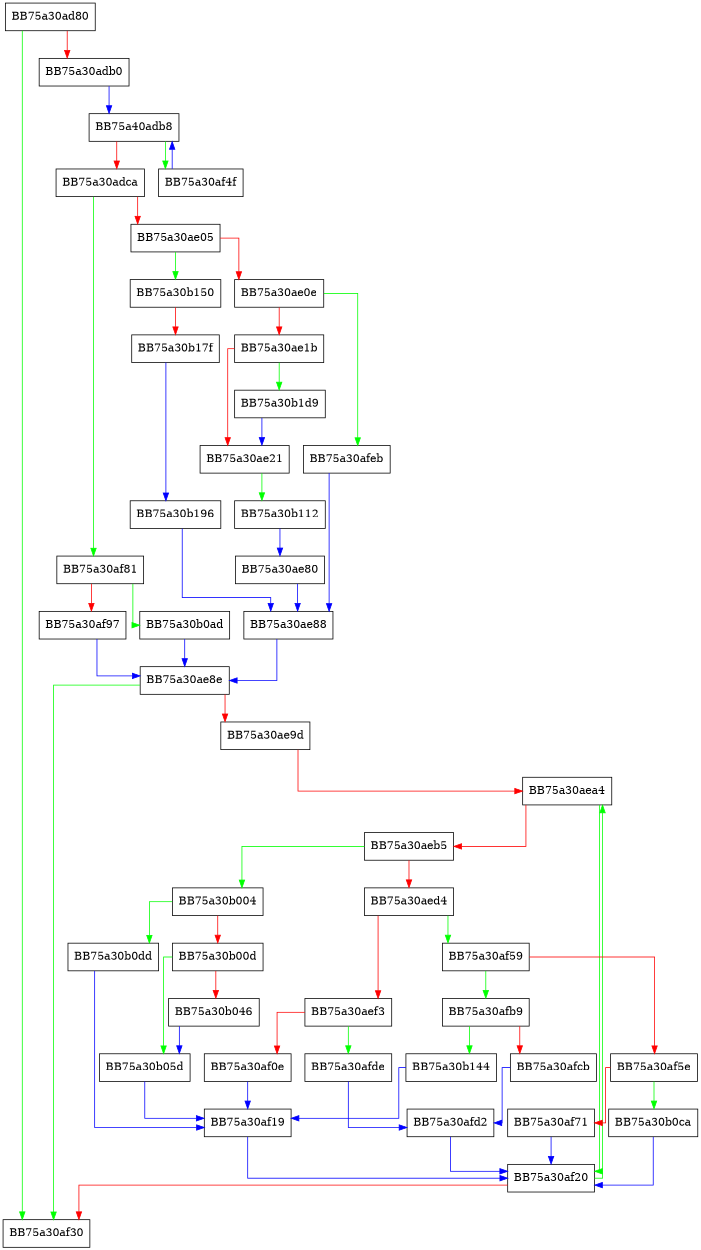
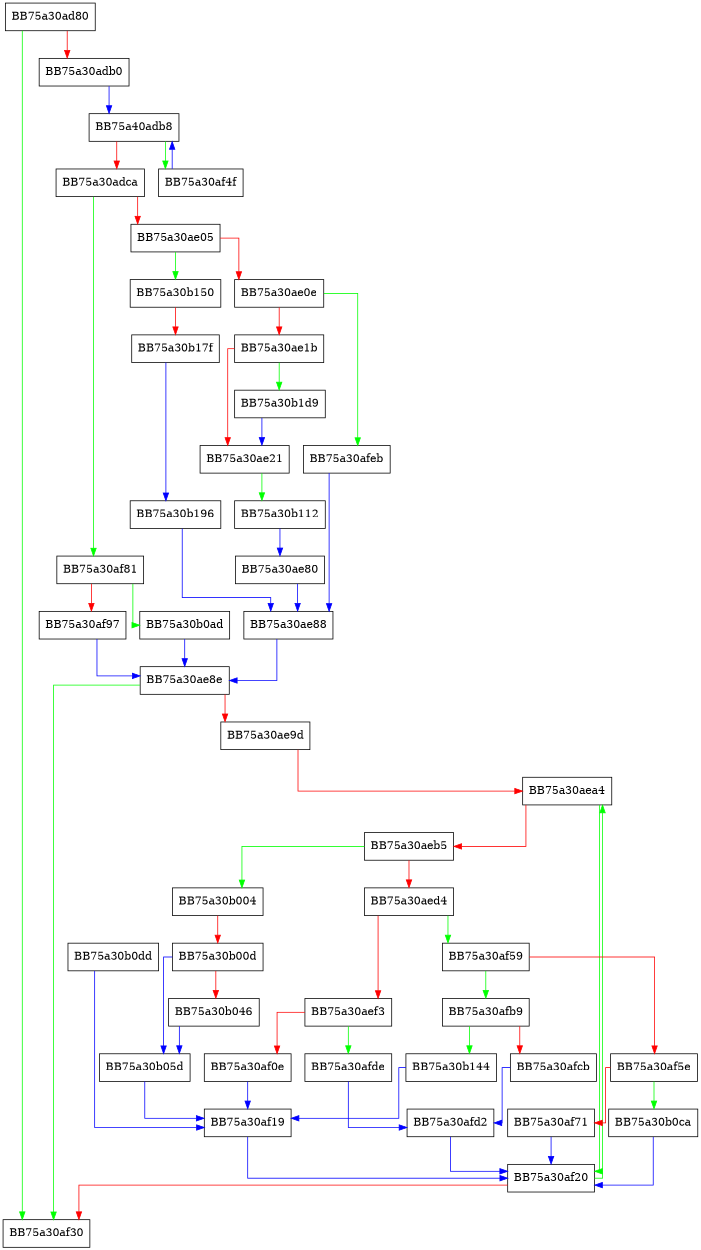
edge "BB75a30b004" -> "BB75a30b0dd": removed
edge "BB75a30b00d" -> "BB75a30b05d": color green -> blue
